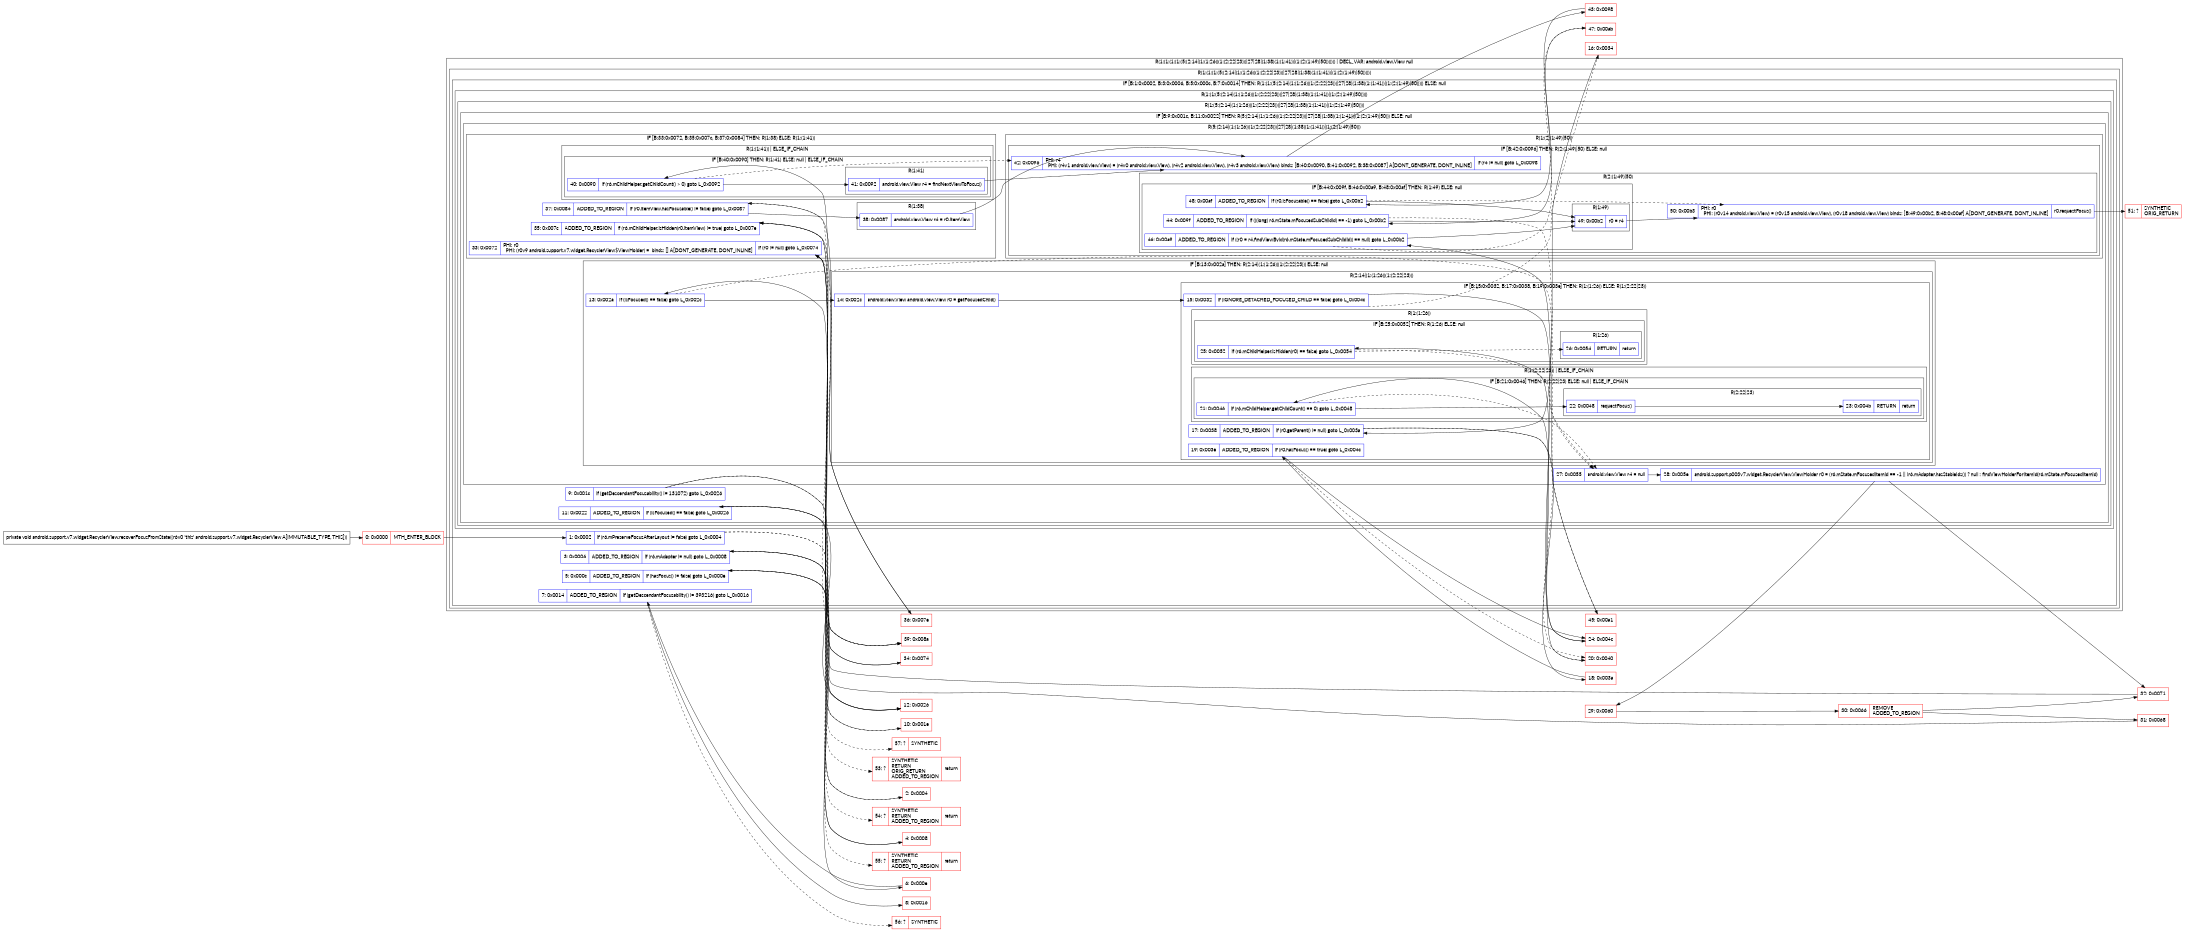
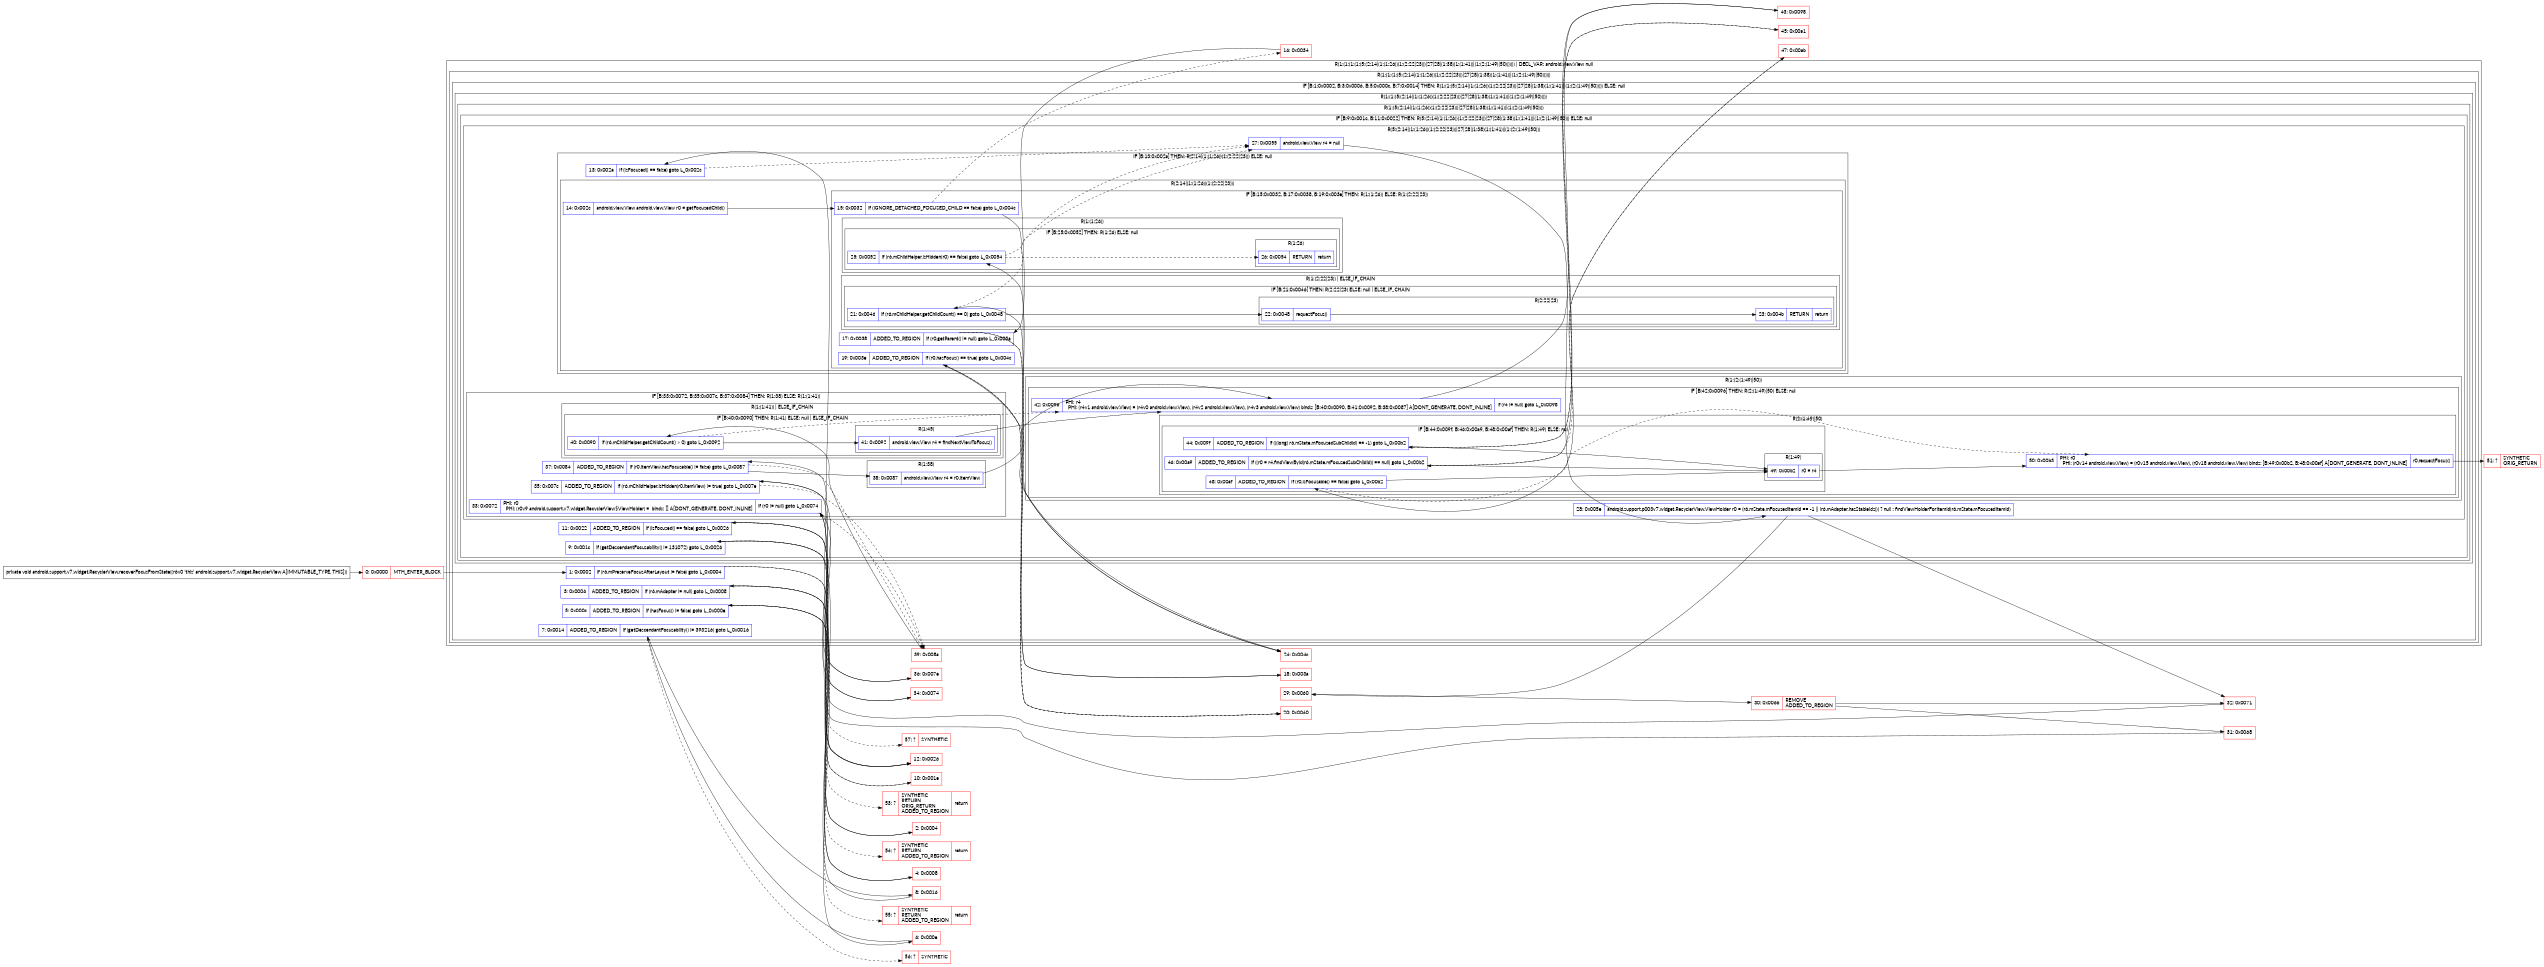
cluster "R(1:41)": label "R(1:41)" -> "R(1:45)"
edge "13: 0x002a" -> "14: 0x002c": removed
edge "39: 0x008a" -> "35: 0x007c": reversed
edge "8: 0x0016" -> "9: 0x001c": added
edge "1: 0x0002" -> "2: 0x0004": style dashed -> solid
